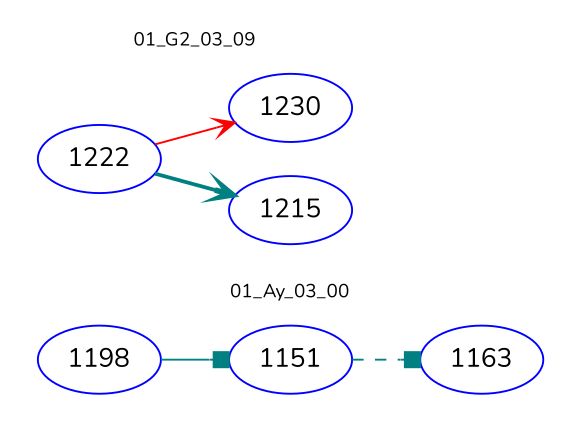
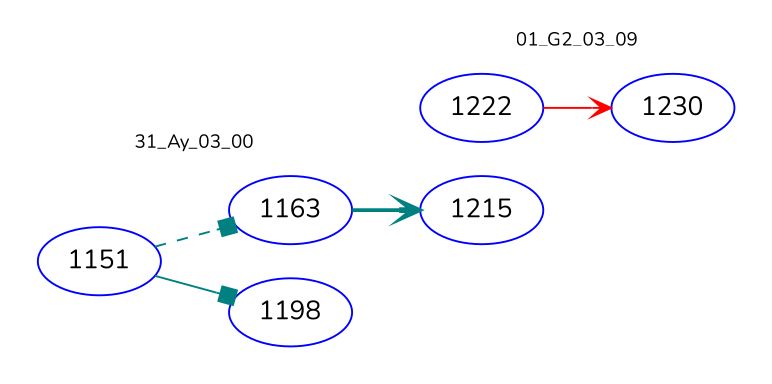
edge "1222" -> "1215": now "1163" -> "1215"
cluster "01_Ay_03_00": label "01_Ay_03_00" -> "31_Ay_03_00"
edge "1198" -> "1151": reversed
